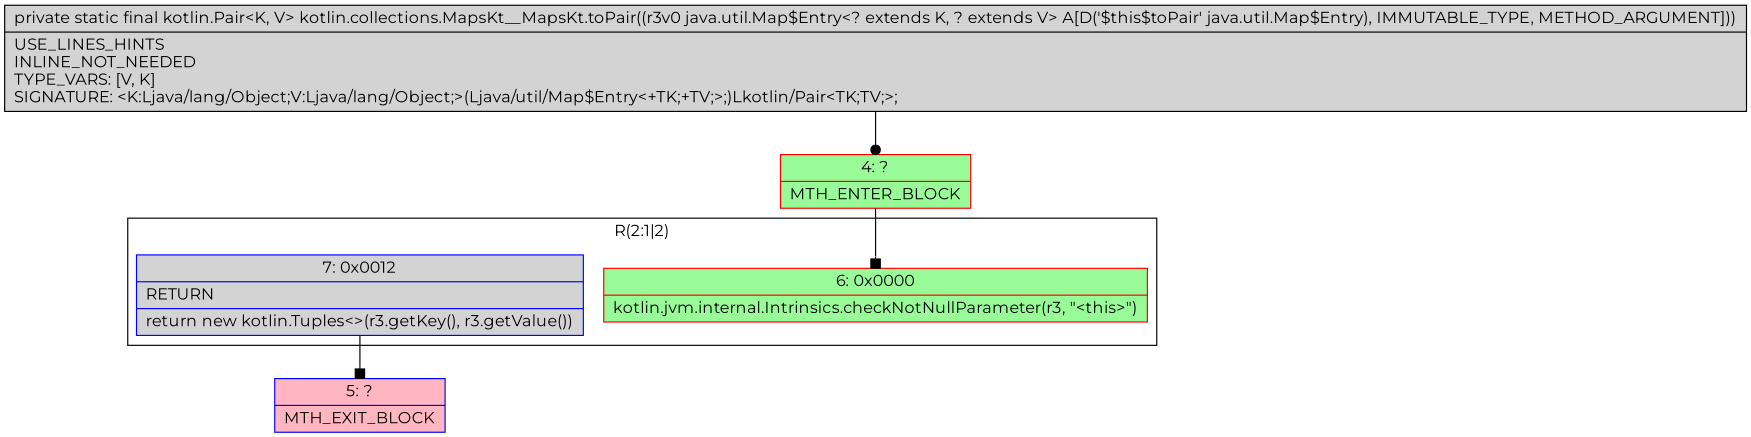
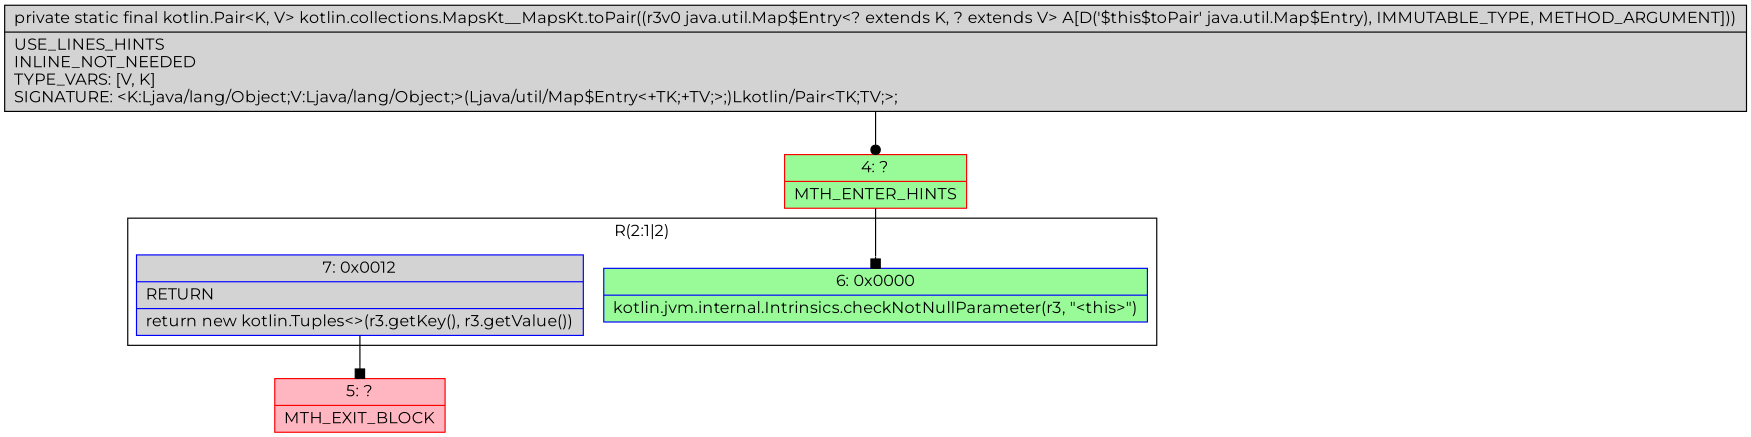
node "4: ?": text "MTH_ENTER_BLOCK" -> "MTH_ENTER_HINTS"
node "6: 0x0000": color red -> blue
node "5: ?": color blue -> red
